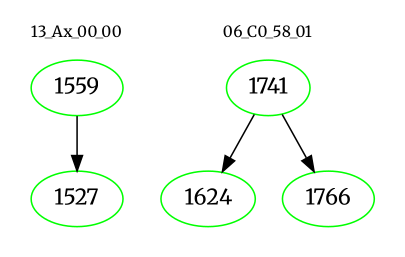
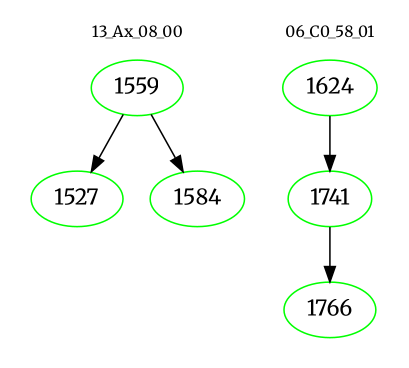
cluster "13_Ax_00_00": label "13_Ax_00_00" -> "13_Ax_08_00"
edge "1741" -> "1624": reversed
node "1584": added
